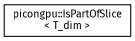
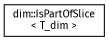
node "picongpu::IsPartOfSlice < T_dim >": label "picongpu::IsPartOfSlice < T_dim >" -> "dim::IsPartOfSlice < T_dim >"
